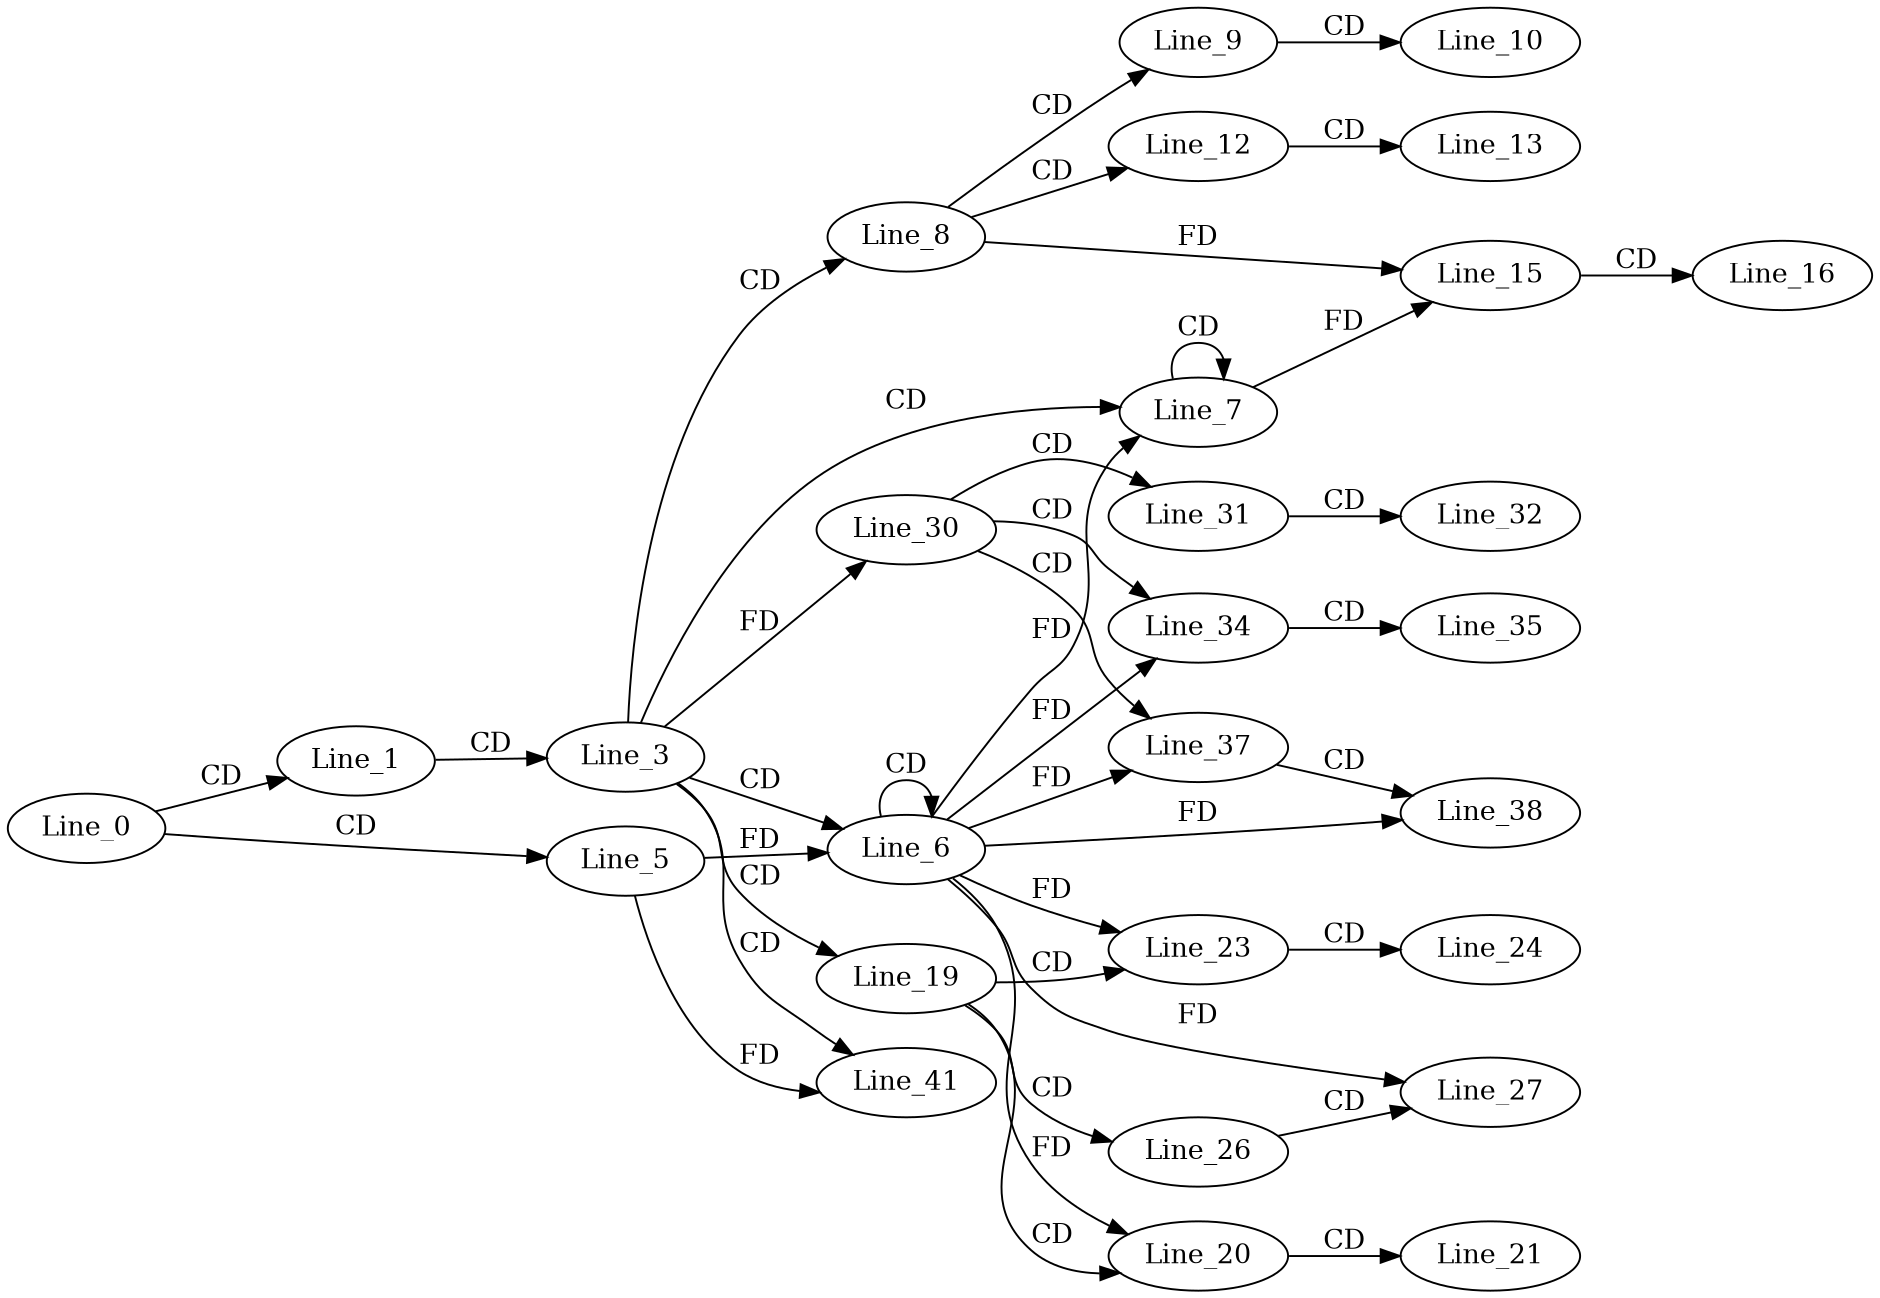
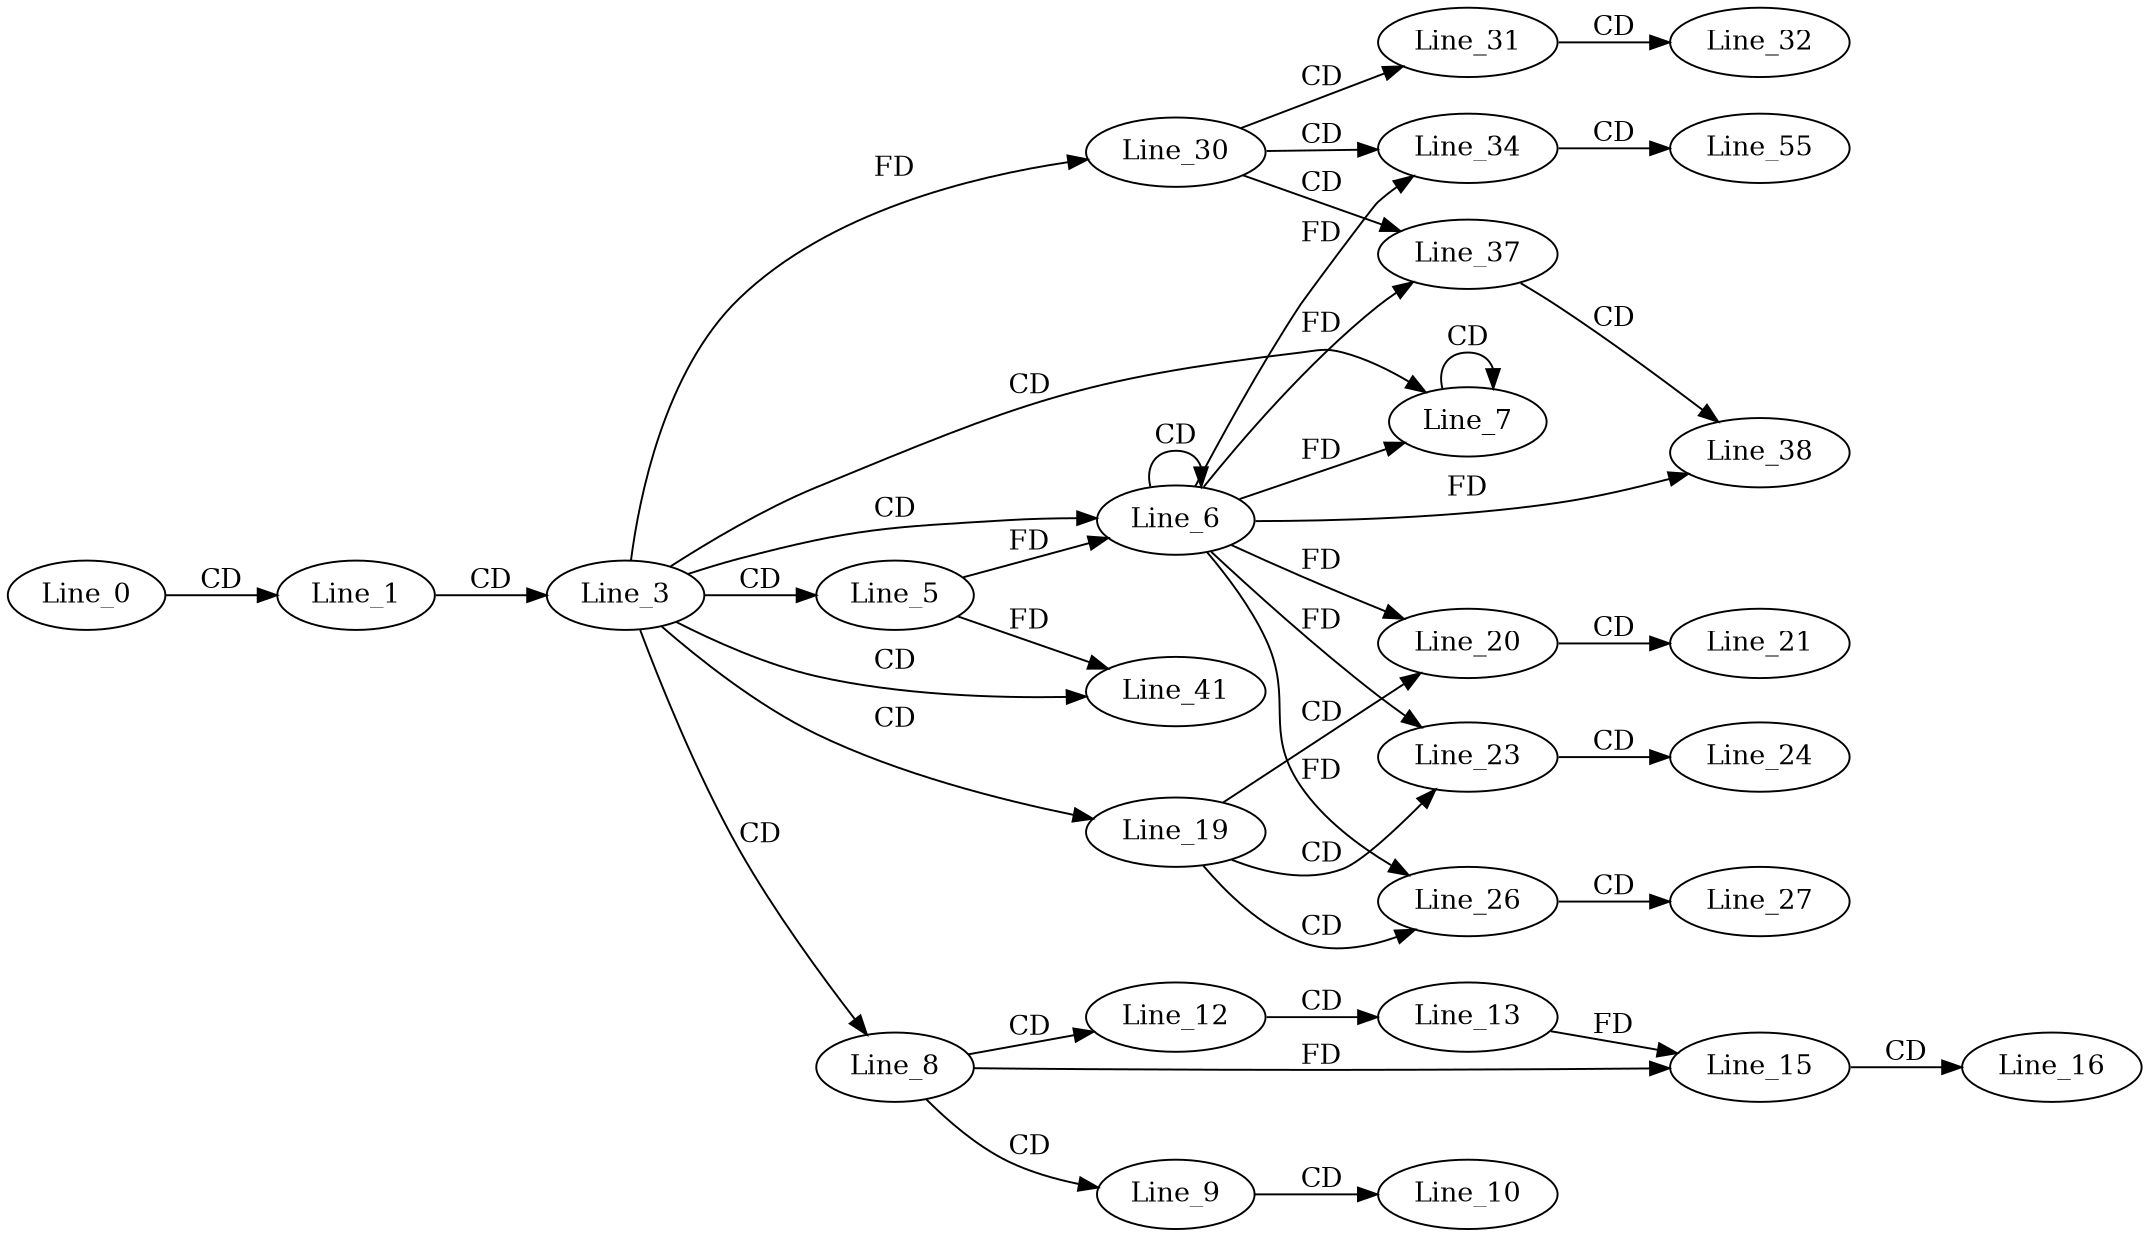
edge "Line_7" -> "Line_15": now "Line_13" -> "Line_15"
node "Line_35": label "Line_35" -> "Line_55"
edge "Line_0" -> "Line_5": now "Line_3" -> "Line_5"
edge "Line_6" -> "Line_27": now "Line_6" -> "Line_26"
